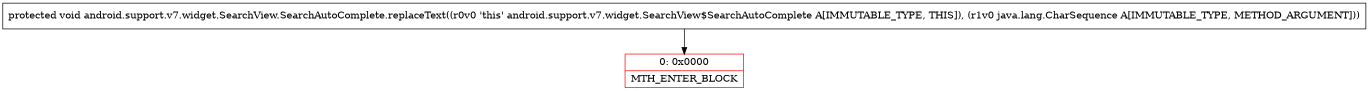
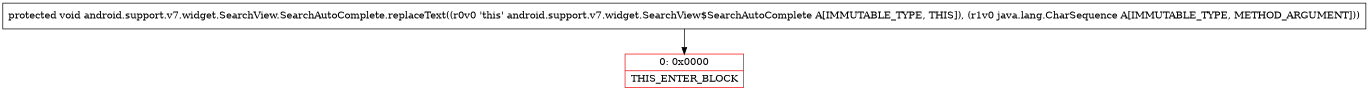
node "0: 0x0000": text "MTH_ENTER_BLOCK" -> "THIS_ENTER_BLOCK"
